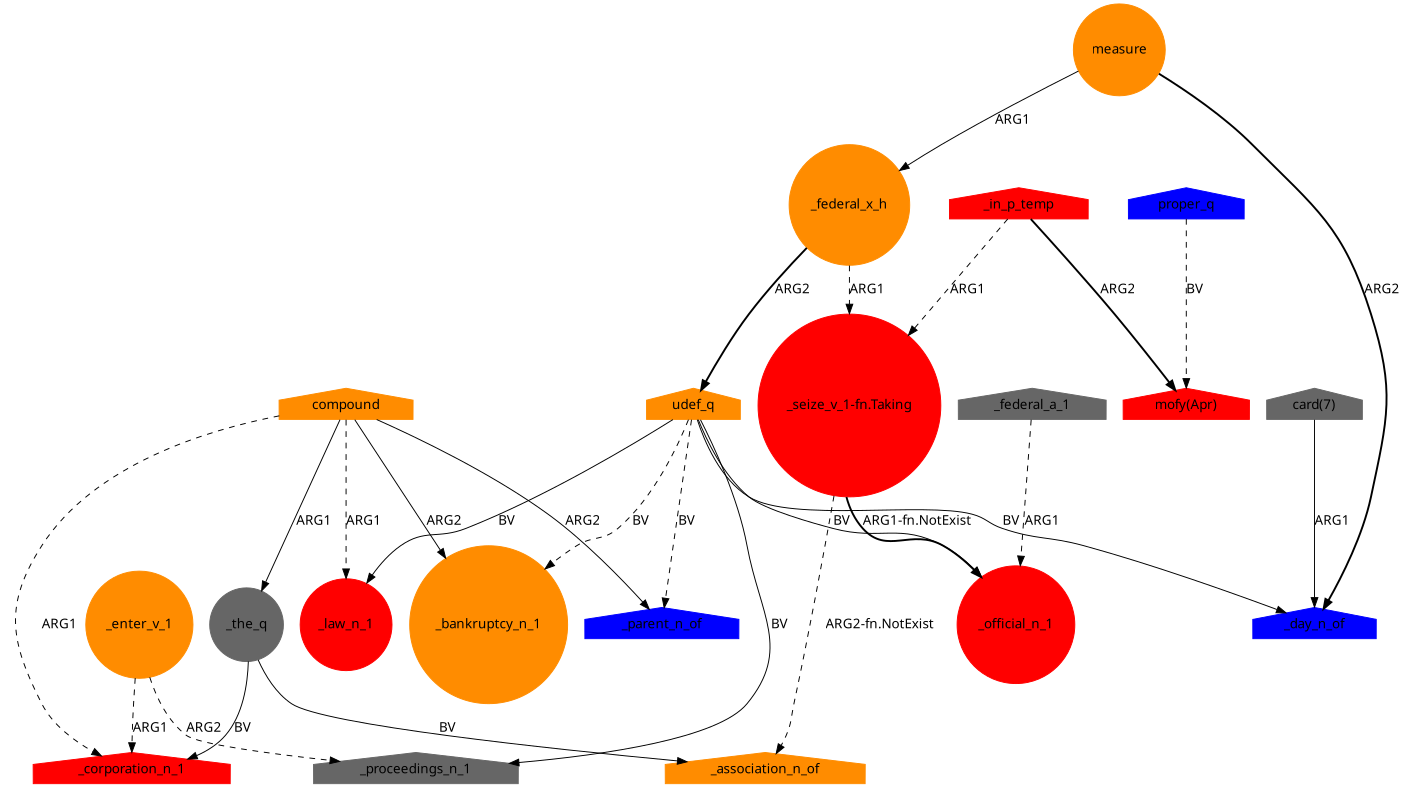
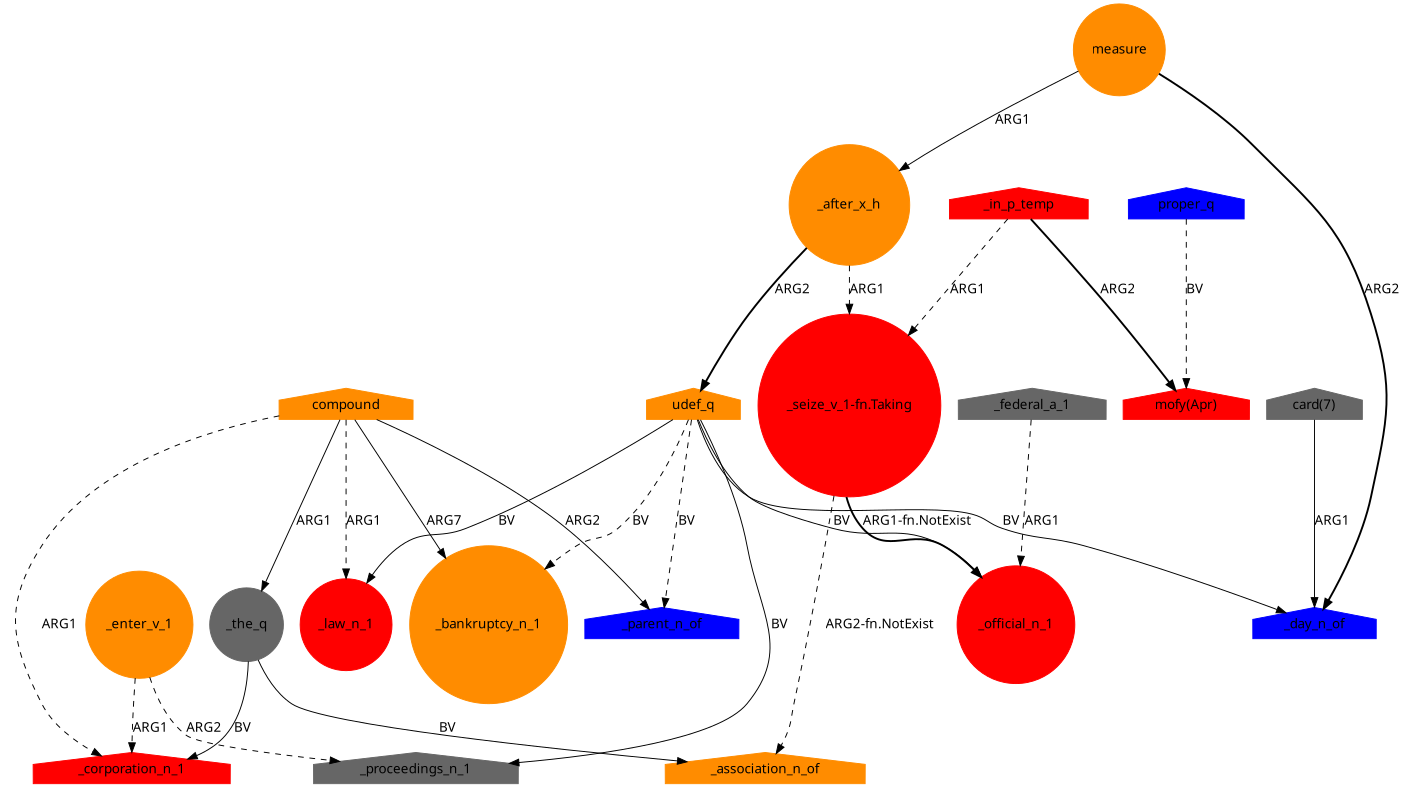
node "_federal_x_h": label "_federal_x_h" -> "_after_x_h"
edge "compound" -> "_bankruptcy_n_1": label "ARG2" -> "ARG7"
